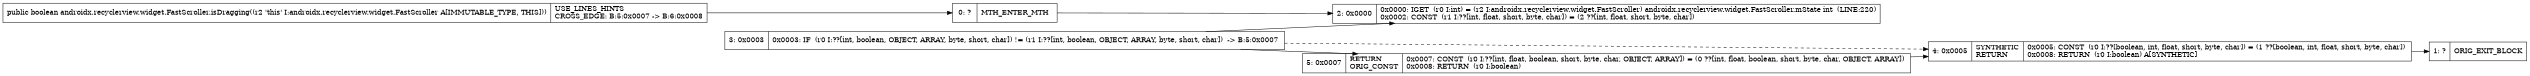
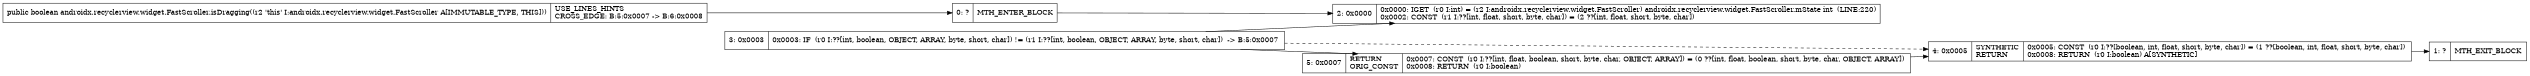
node "0: ?": text "MTH_ENTER_MTH" -> "MTH_ENTER_BLOCK"
node "1: ?": text "ORIG_EXIT_BLOCK" -> "MTH_EXIT_BLOCK"
